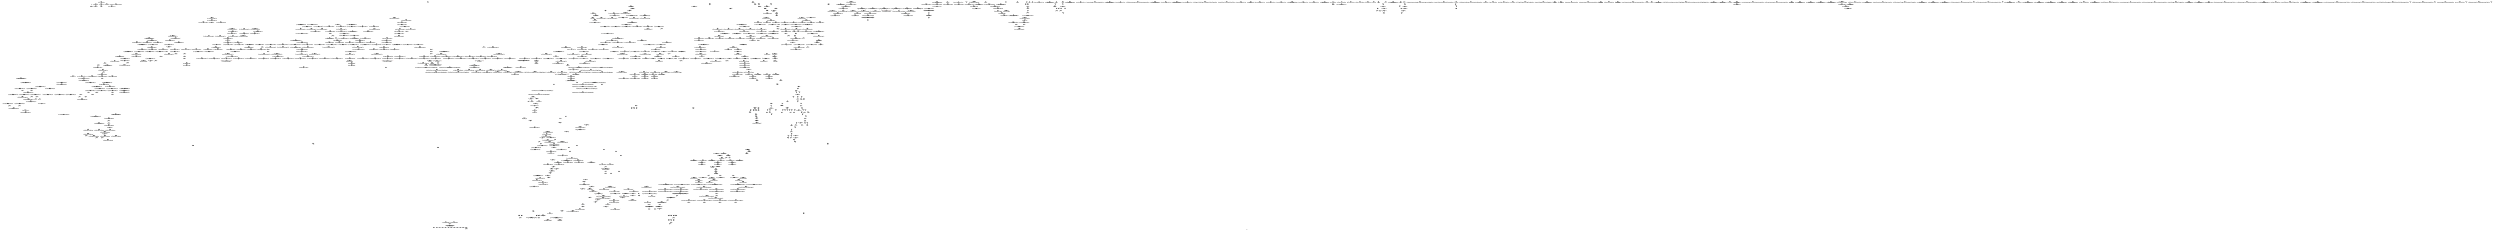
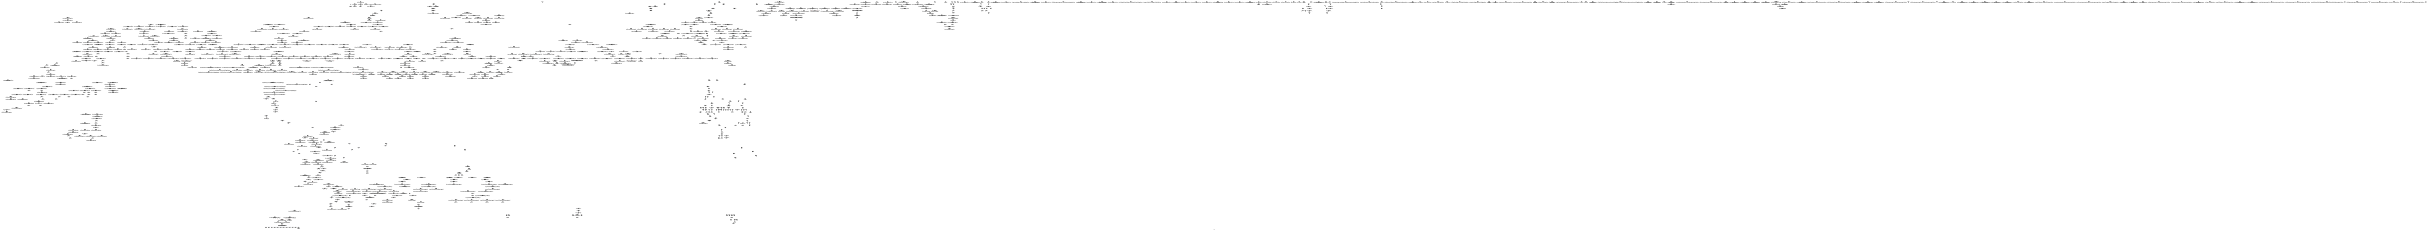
node "NodeID: 144": added
node "NodeID: 331": added
